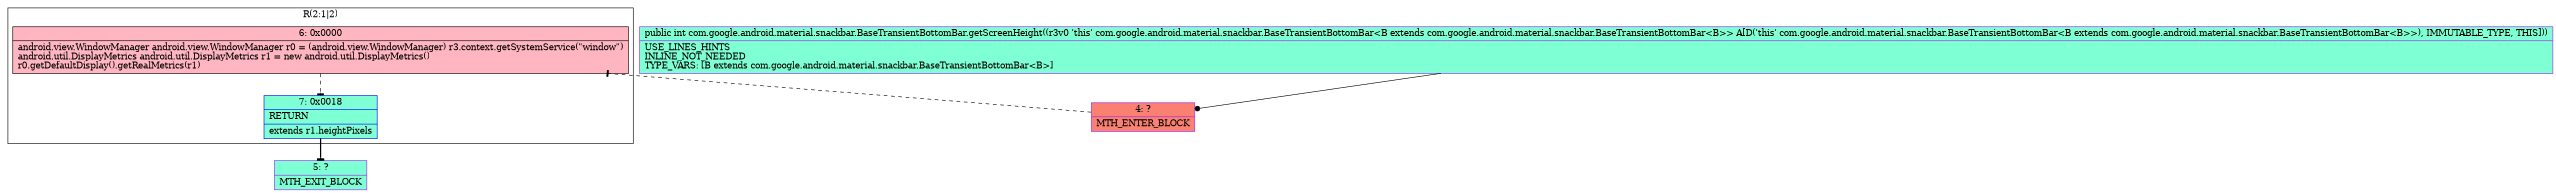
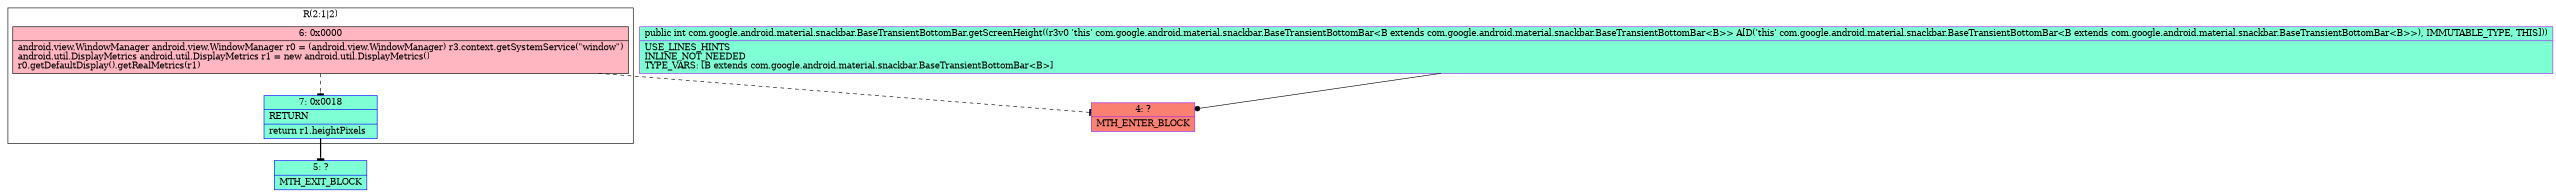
edge "4: ?" -> "6: 0x0000": reversed
node "7: 0x0018": text "extends r1.heightPixels" -> "return r1.heightPixels"
node "5: ?": color purple -> blue
